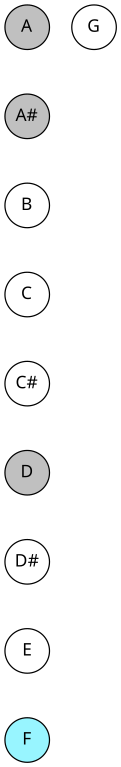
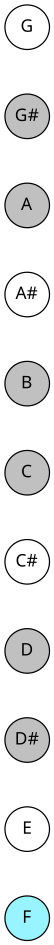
node "G#": added
node "A#": fillcolor gray -> white
node "B": fillcolor white -> gray
node "C": fillcolor white -> gray
node "D#": fillcolor white -> gray
